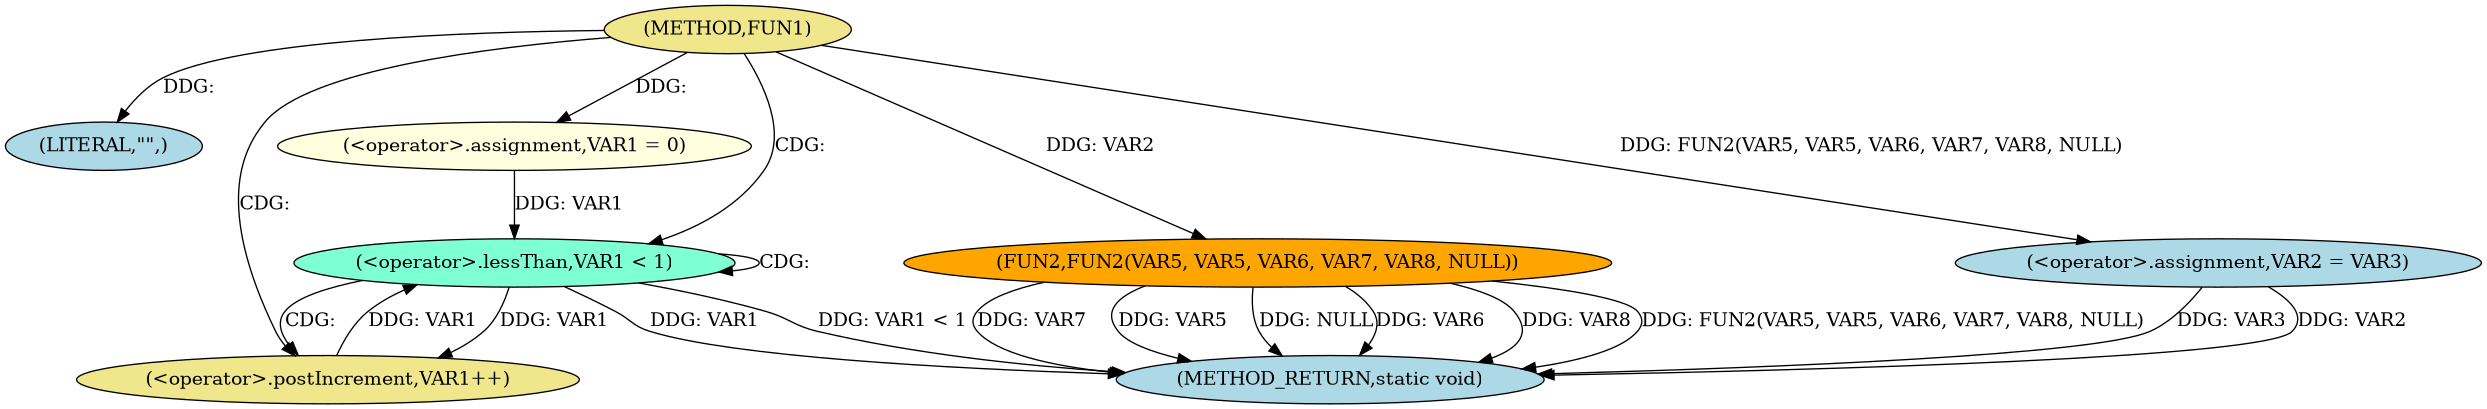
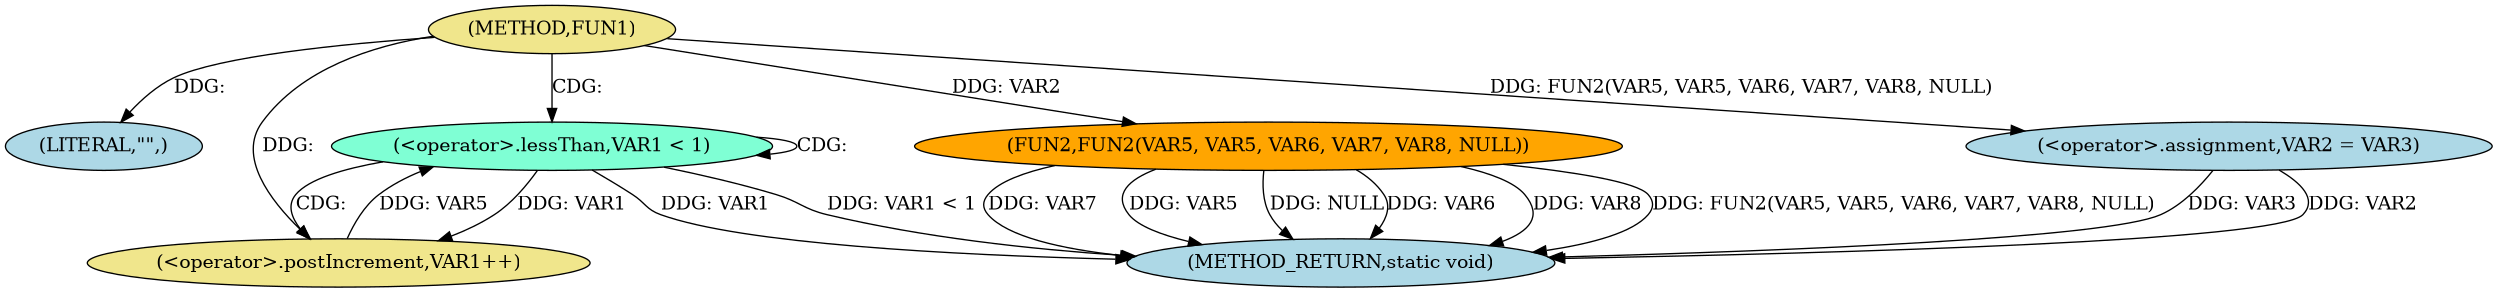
node "(<operator>.assignment,VAR1 = 0)": removed
edge "(METHOD,FUN1)" -> "(<operator>.postIncrement,VAR1++)": label "CDG: " -> "DDG: "
edge "(<operator>.postIncrement,VAR1++)" -> "(<operator>.lessThan,VAR1 < 1)": label "DDG: VAR1" -> "DDG: VAR5"
